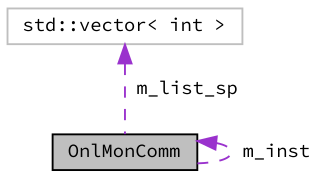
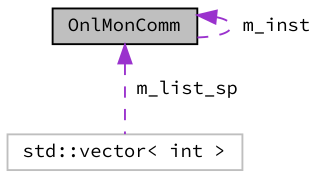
edge "OnlMonComm" -> "std::vector< int >": reversed
